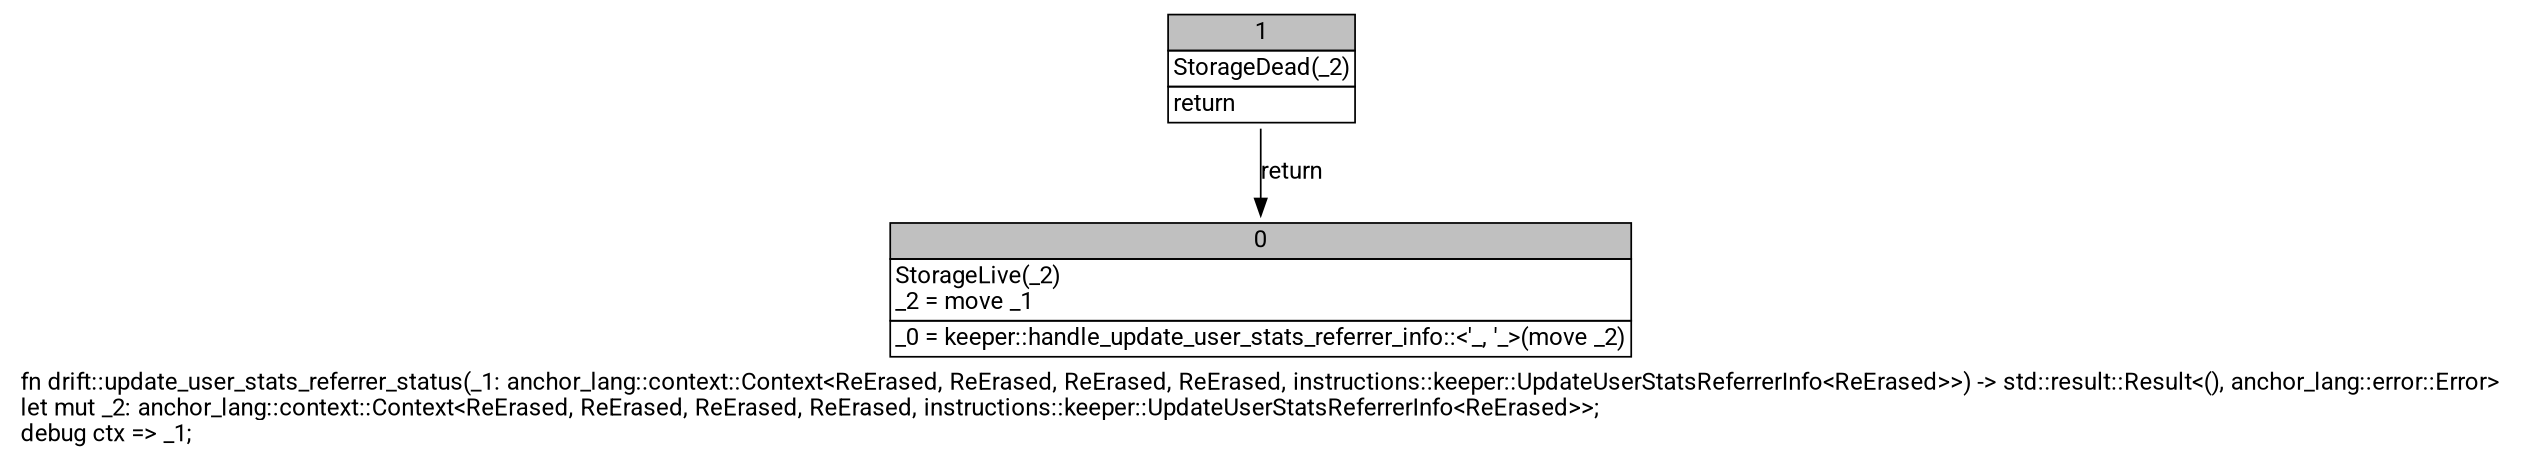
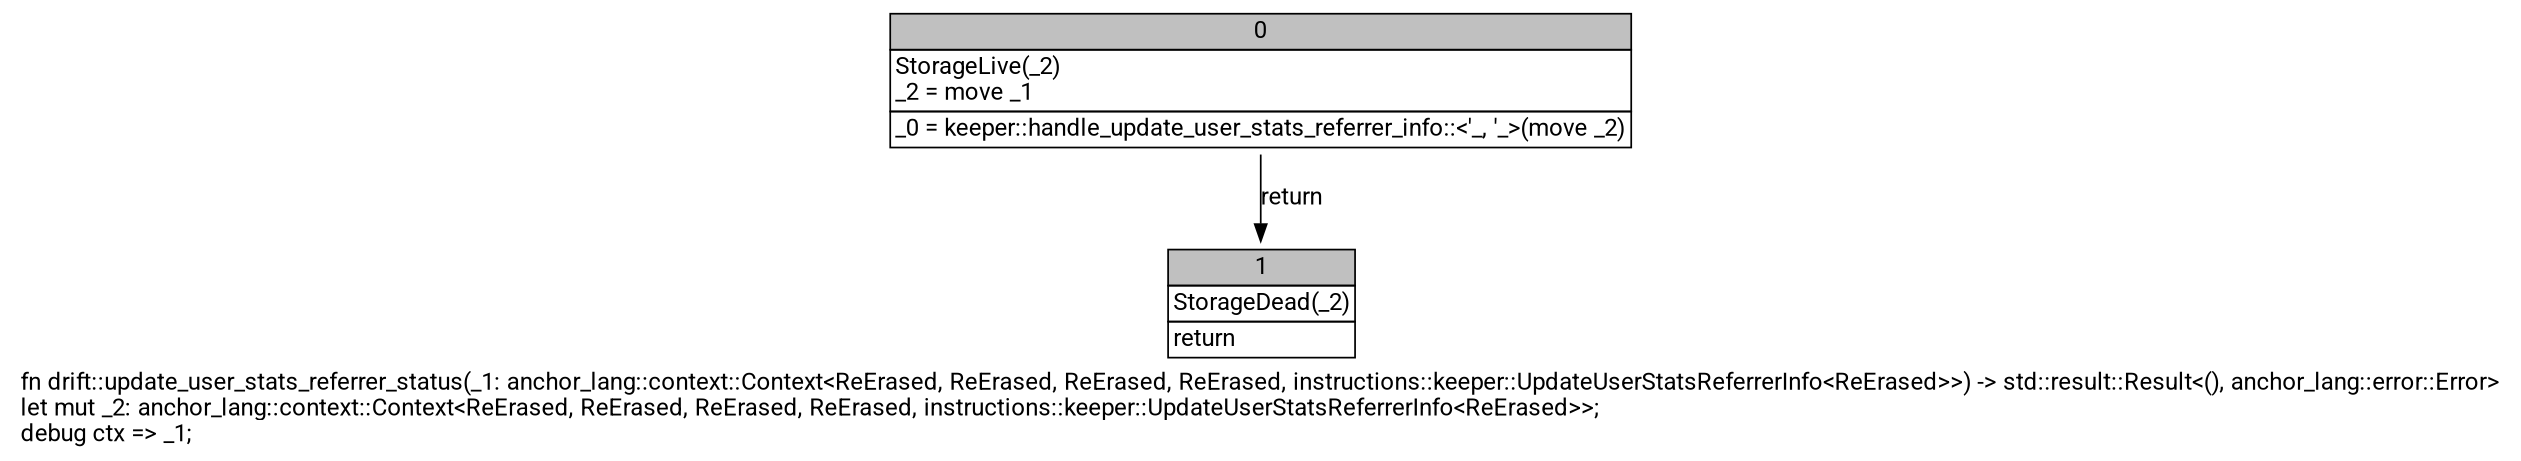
edge "1" -> "0": reversed
